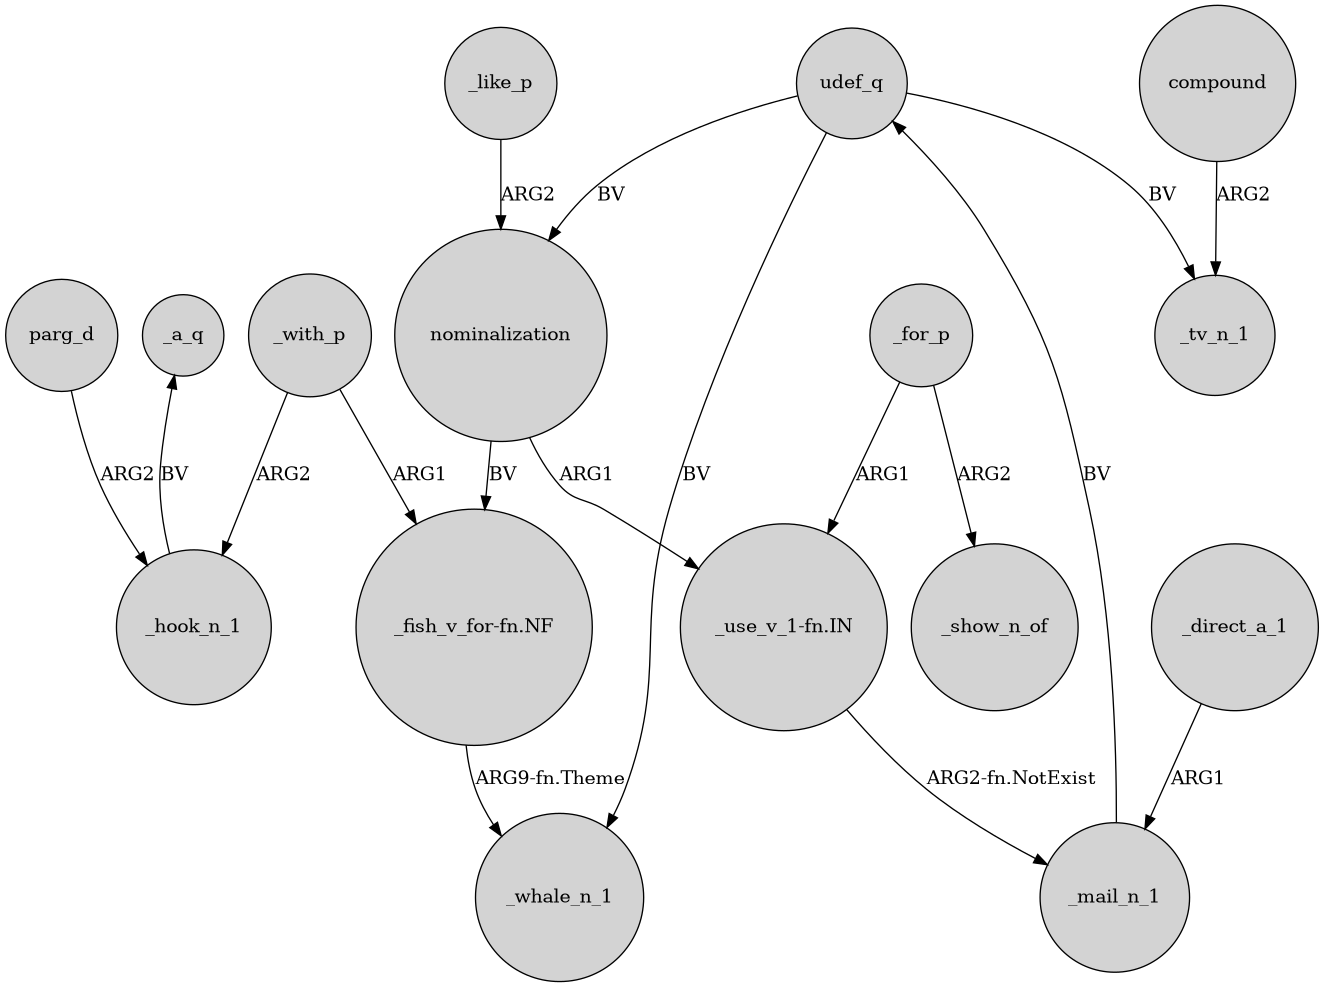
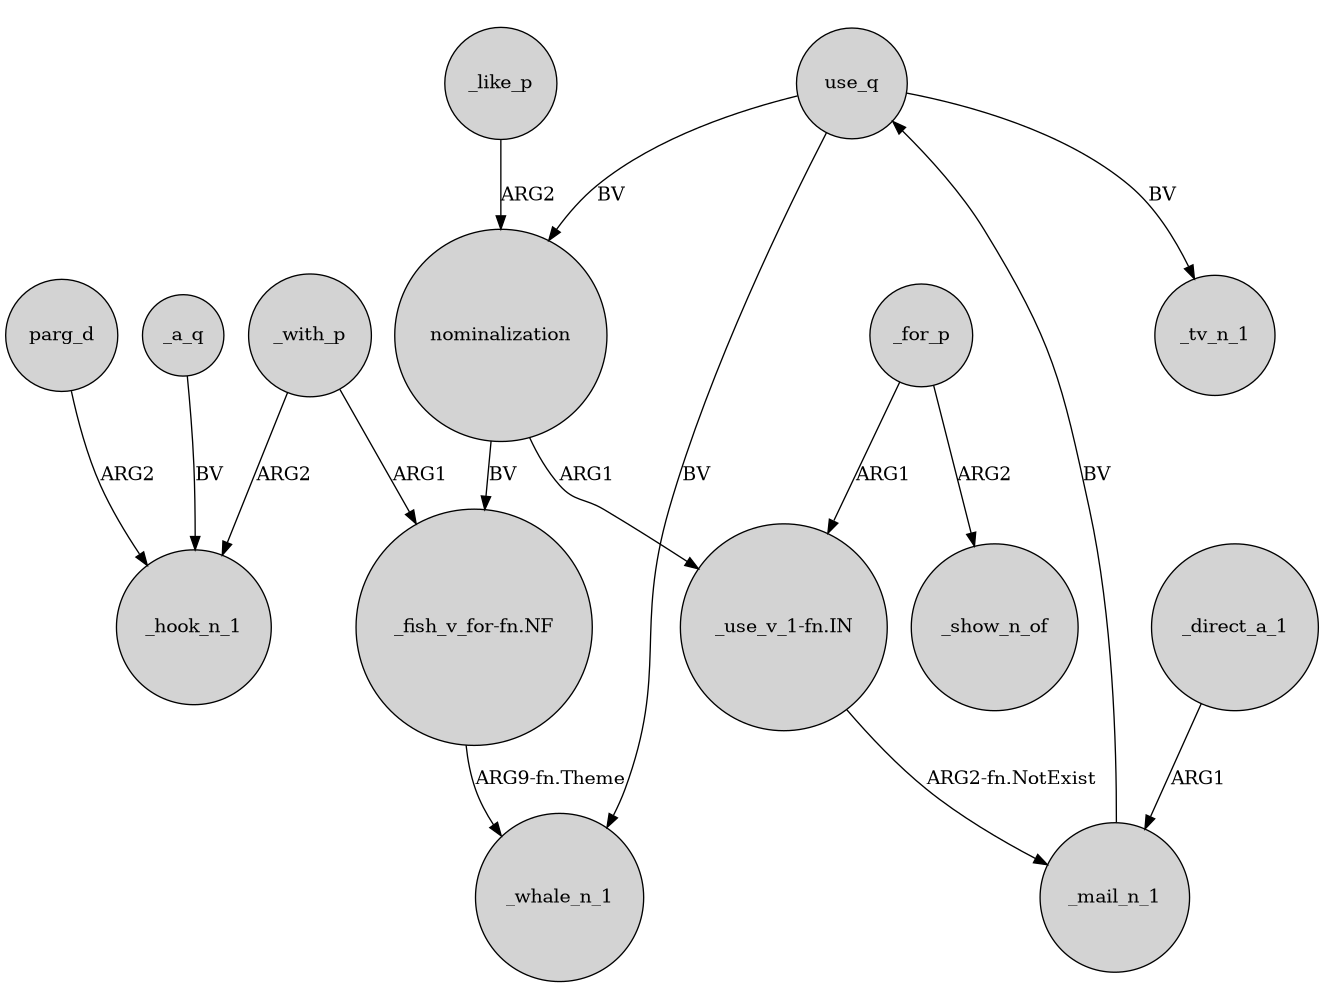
node "udef_q": label "udef_q" -> "use_q"
node "compound": removed
edge "_hook_n_1" -> "_a_q": reversed
